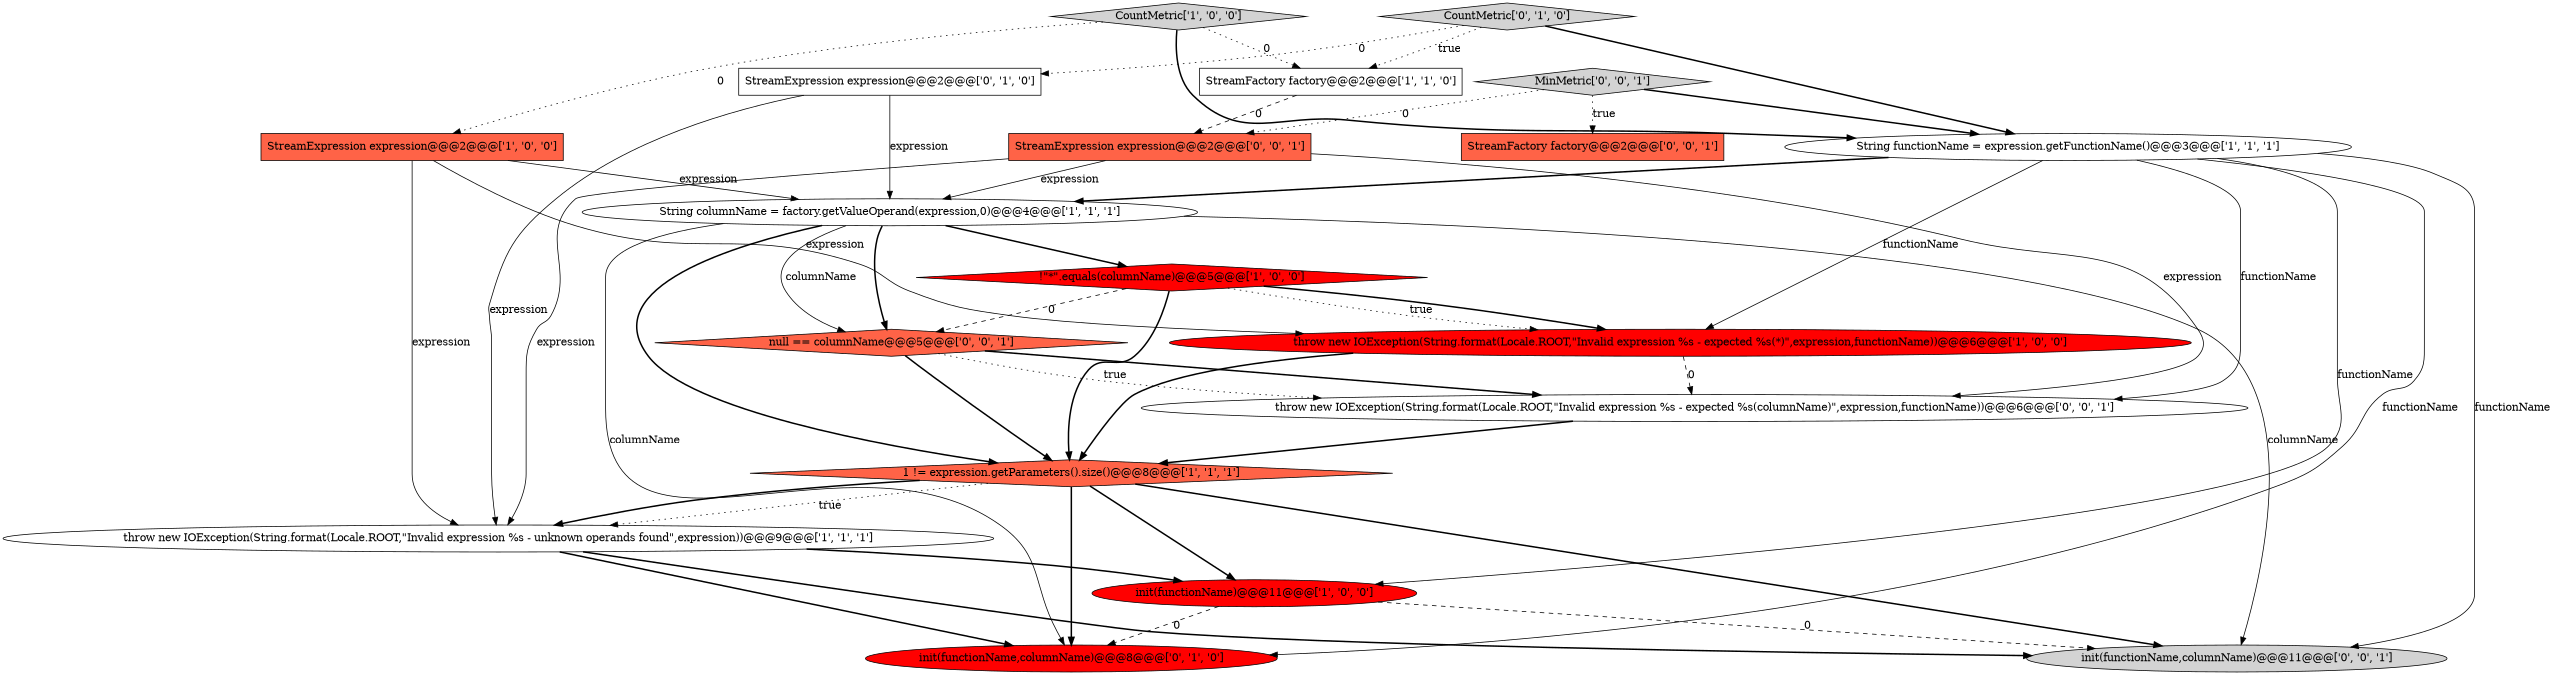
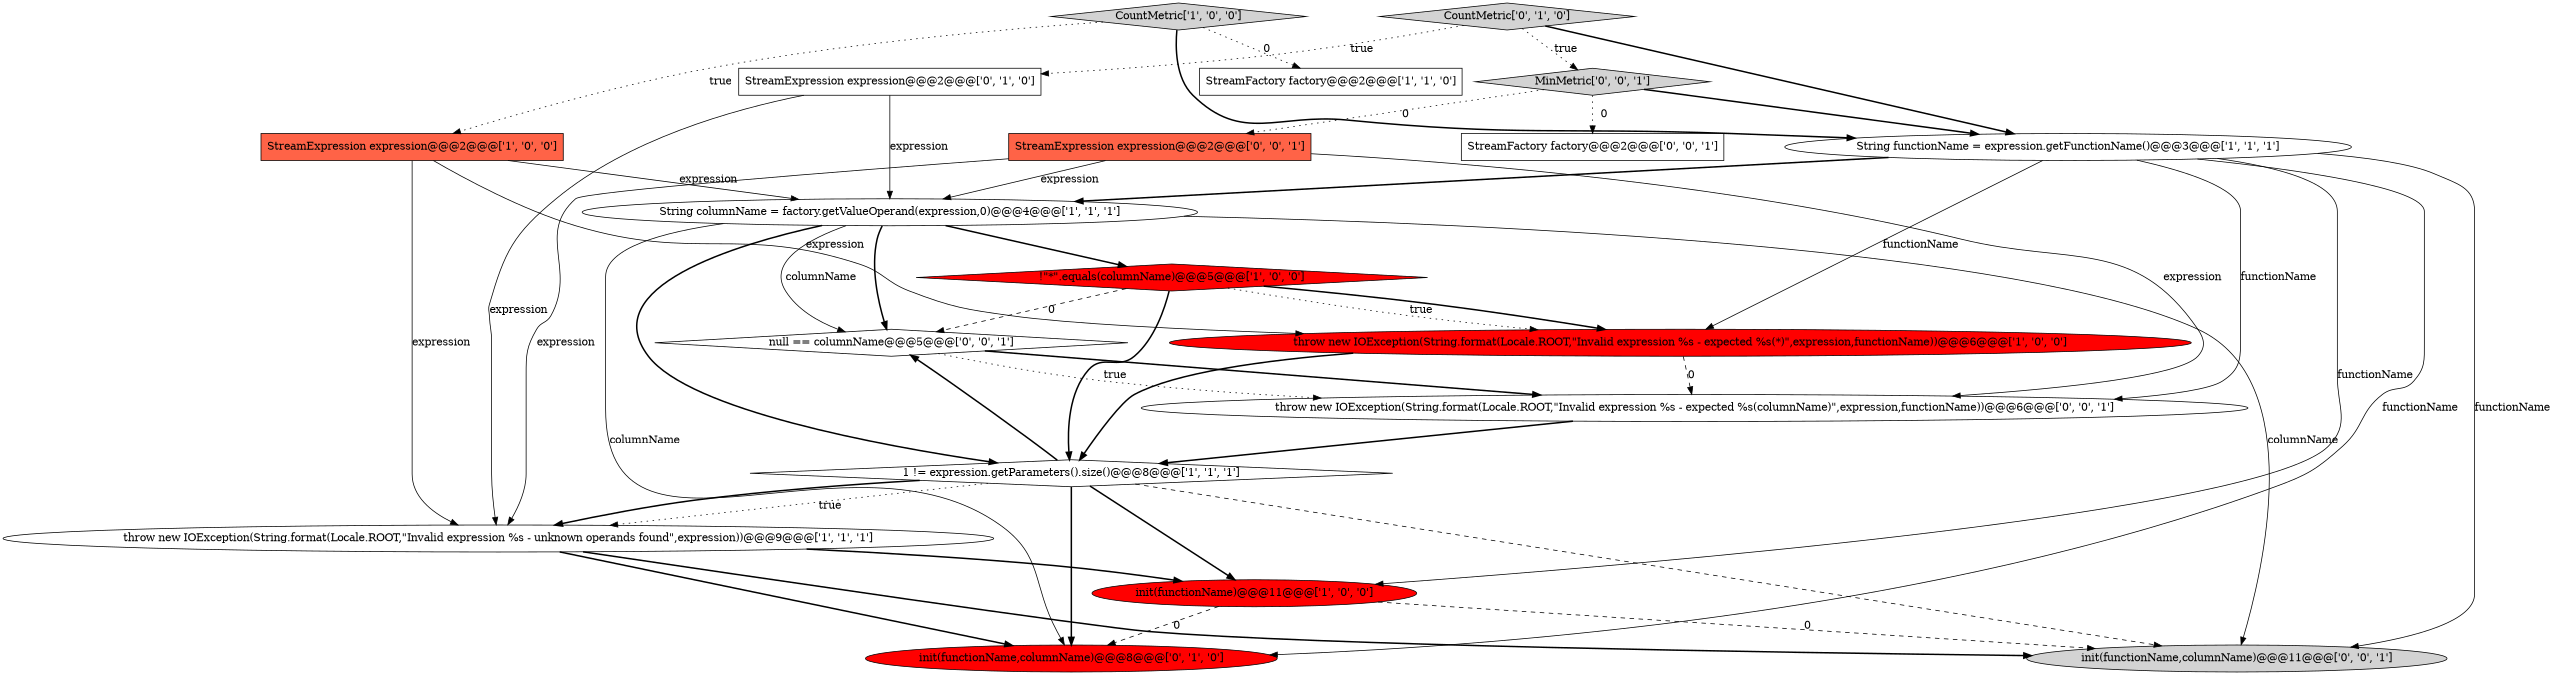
edge "CountMetric['0', '1', '0']" -> "StreamFactory factory@@@2@@@['1', '1', '0']": now "CountMetric['0', '1', '0']" -> "MinMetric['0', '0', '1']"
edge "CountMetric['0', '1', '0']" -> "StreamExpression expression@@@2@@@['0', '1', '0']": label "0" -> "true"
edge "CountMetric['1', '0', '0']" -> "StreamExpression expression@@@2@@@['1', '0', '0']": label "0" -> "true"
edge "StreamFactory factory@@@2@@@['1', '1', '0']" -> "StreamExpression expression@@@2@@@['0', '0', '1']": removed, label "0"
edge "MinMetric['0', '0', '1']" -> "StreamFactory factory@@@2@@@['0', '0', '1']": label "true" -> "0"
node "StreamFactory factory@@@2@@@['0', '0', '1']": fillcolor tomato -> white
node "null == columnName@@@5@@@['0', '0', '1']": fillcolor tomato -> white
edge "null == columnName@@@5@@@['0', '0', '1']" -> "1 != expression.getParameters().size()@@@8@@@['1', '1', '1']": reversed
node "1 != expression.getParameters().size()@@@8@@@['1', '1', '1']": fillcolor tomato -> white
edge "1 != expression.getParameters().size()@@@8@@@['1', '1', '1']" -> "init(functionName,columnName)@@@11@@@['0', '0', '1']": style bold -> dashed
